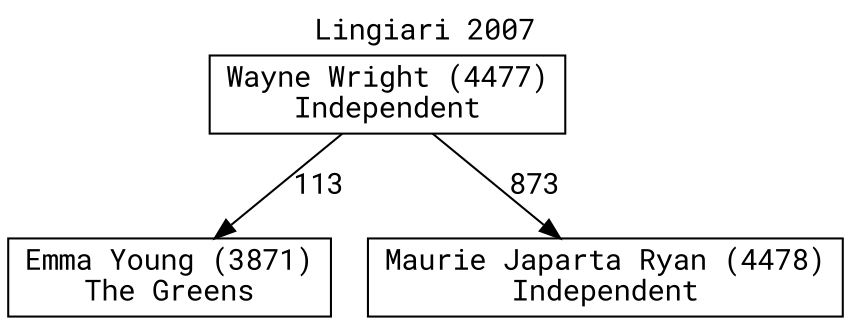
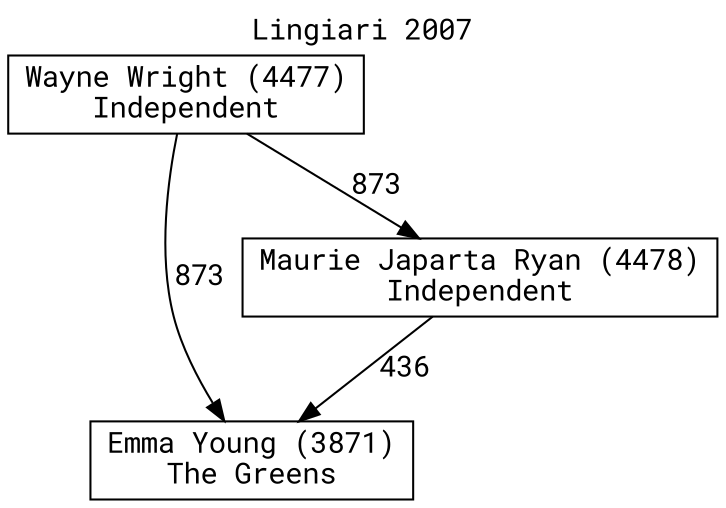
edge "Wayne Wright (4477) Independent" -> "Emma Young (3871) The Greens": label "113" -> "873"
edge "Maurie Japarta Ryan (4478) Independent" -> "Emma Young (3871) The Greens": added, label "436"
